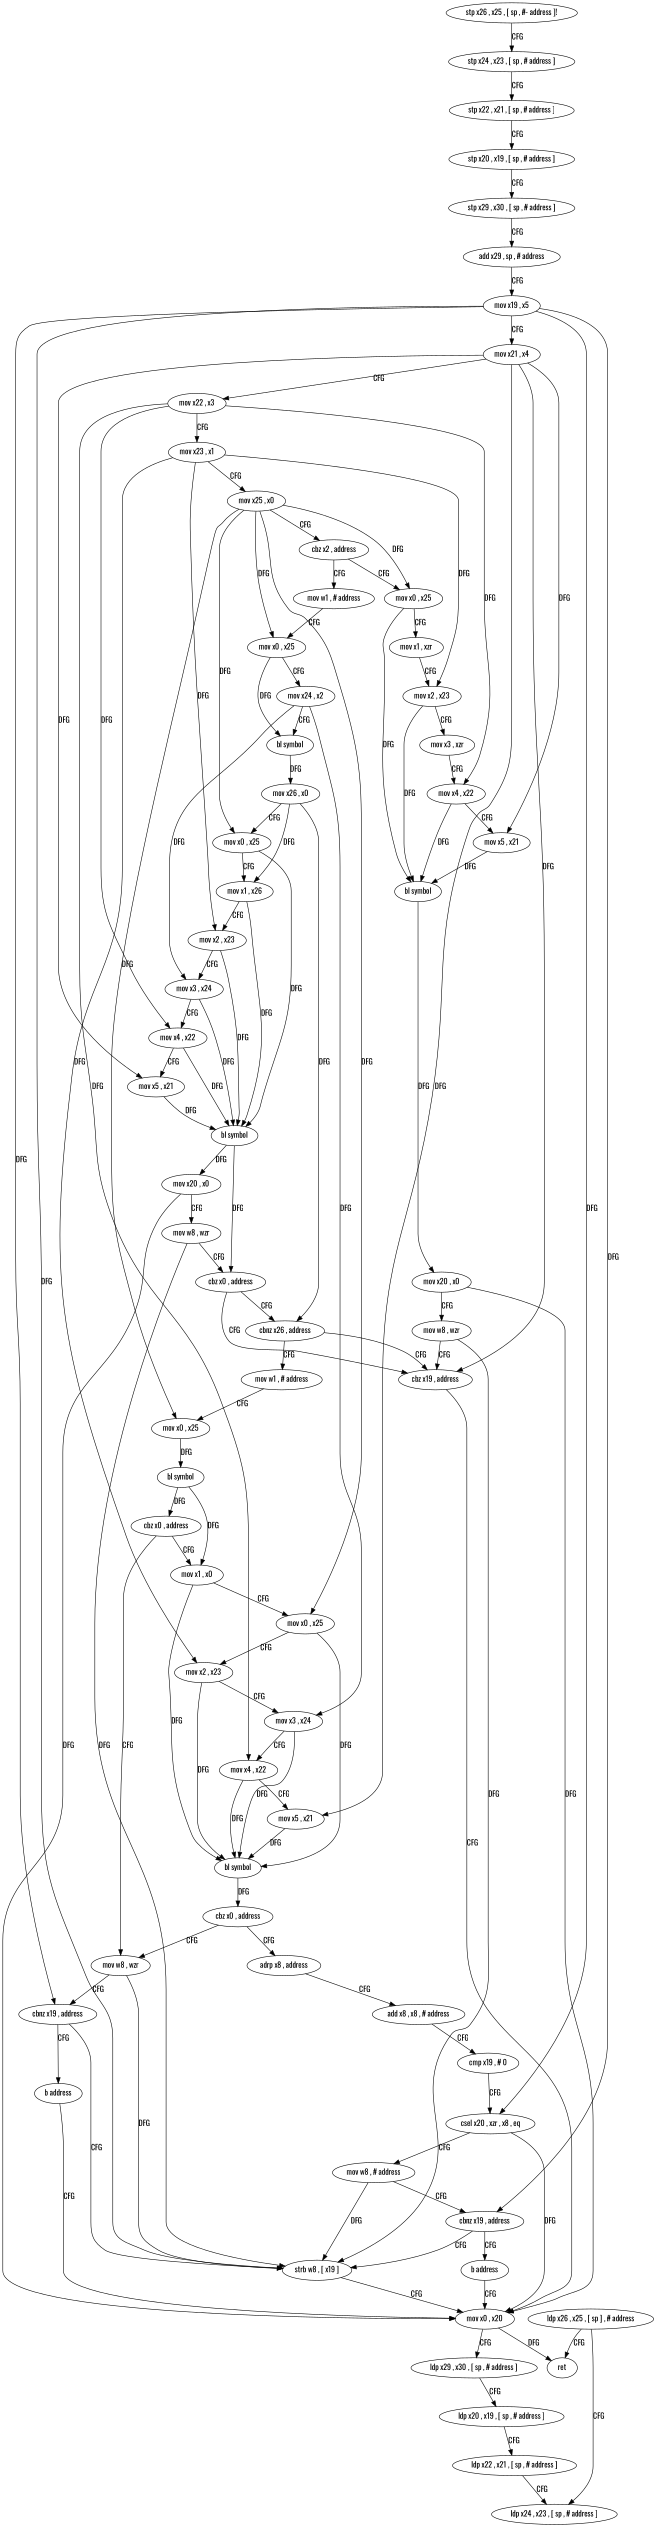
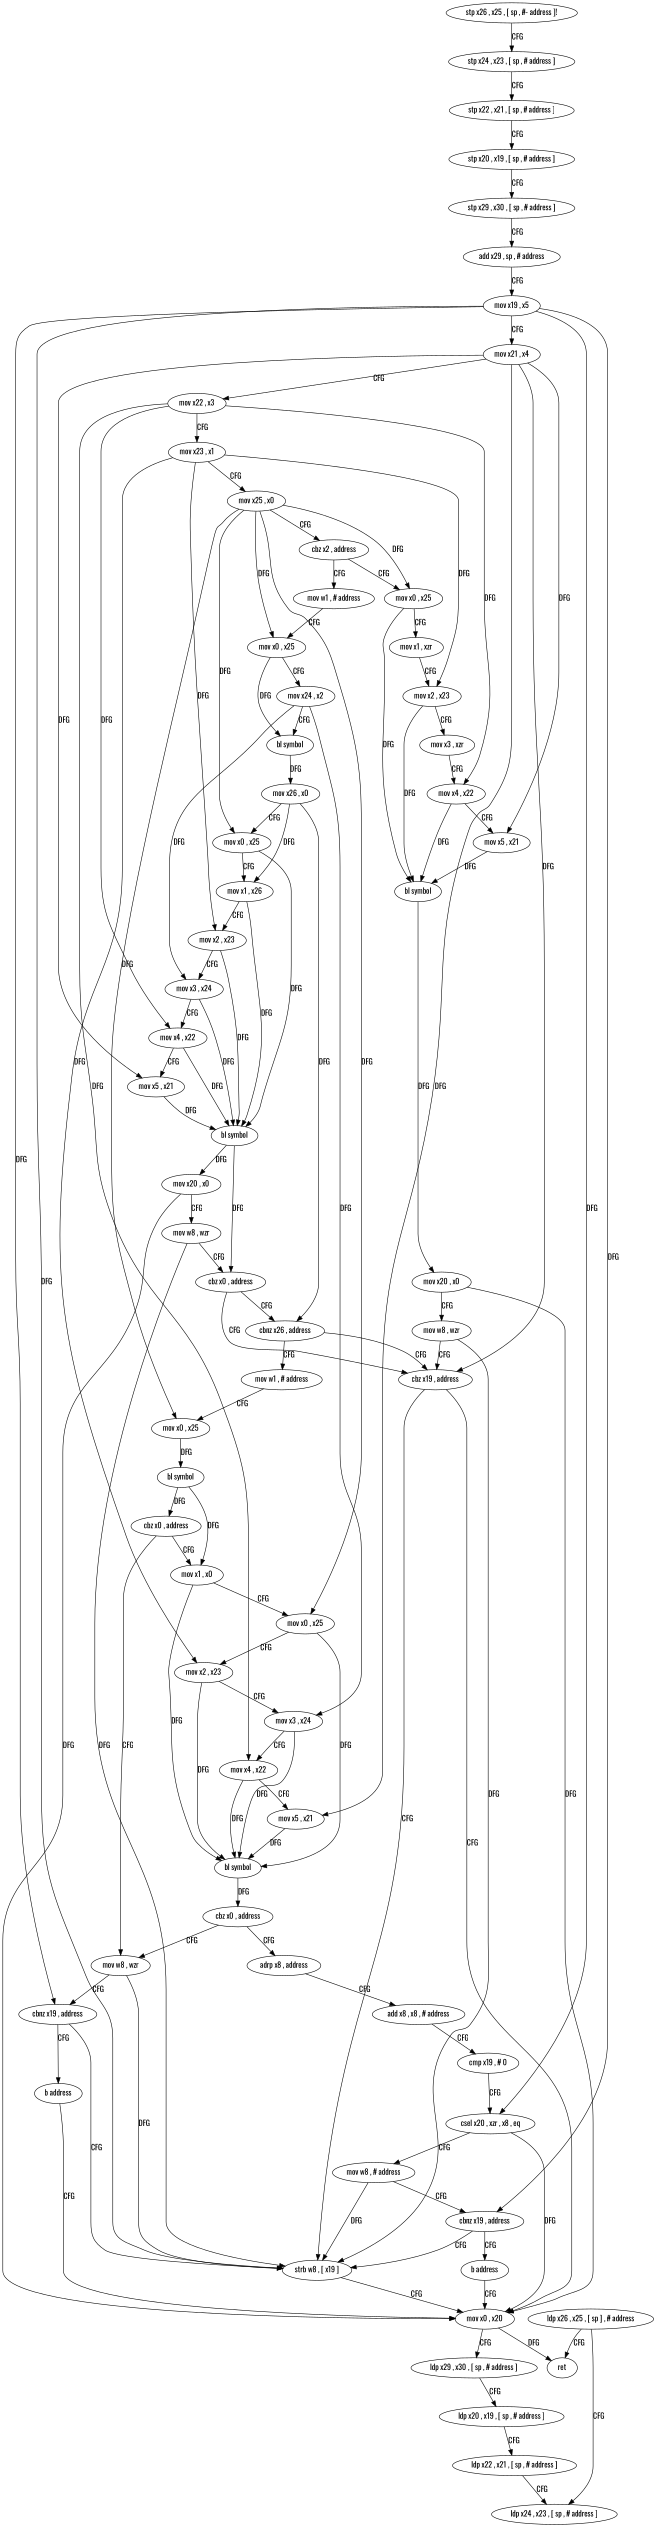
edge "cbz x19 , address" -> "strb w8 , [ x19 ]": added, label "CFG"
